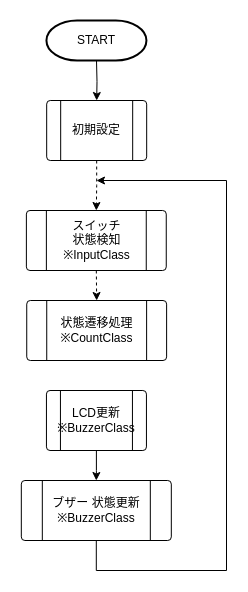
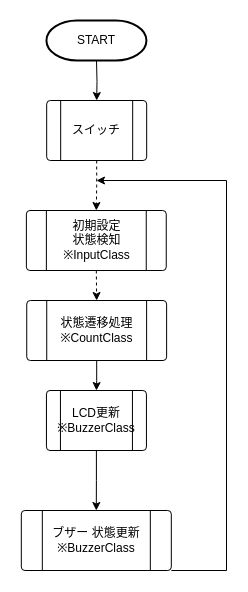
node "初期設定": label "初期設定" -> "スイッチ"
node "スイッチ 状態検知 ※InputClass": label "スイッチ 状態検知 ※InputClass" -> "初期設定 状態検知 ※InputClass"
edge "状態遷移処理 ※CountClass" -> "LCD更新 ※BuzzerClass": added
node "ブザー 状態更新 ※BuzzerClass": moved (96, 511) -> (96, 541)
